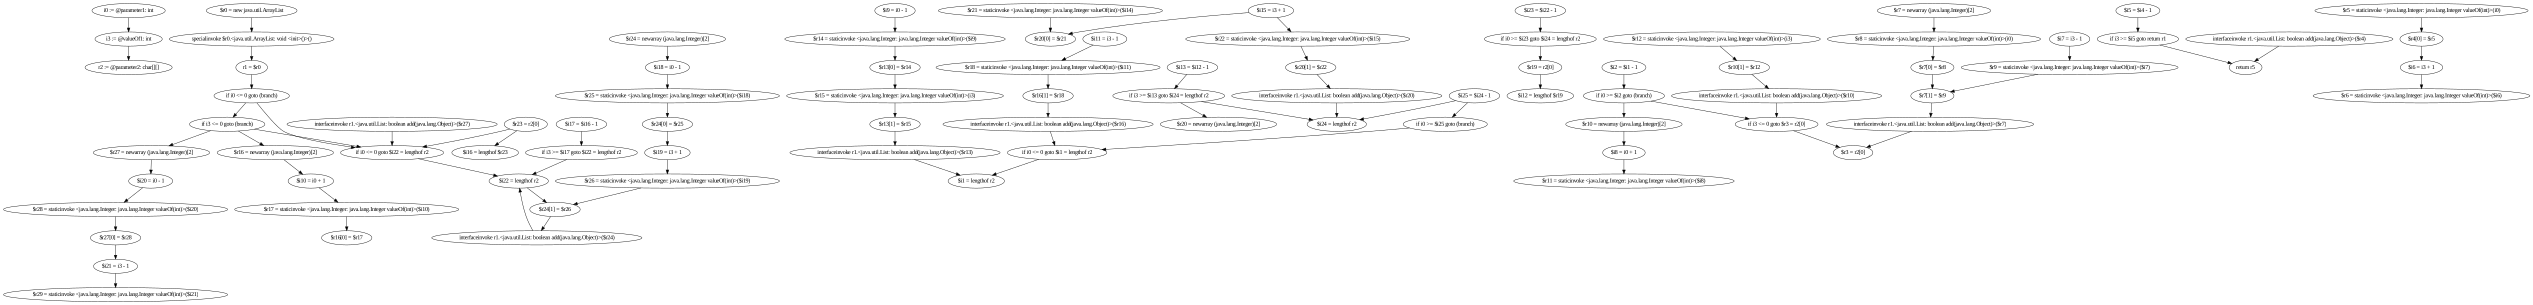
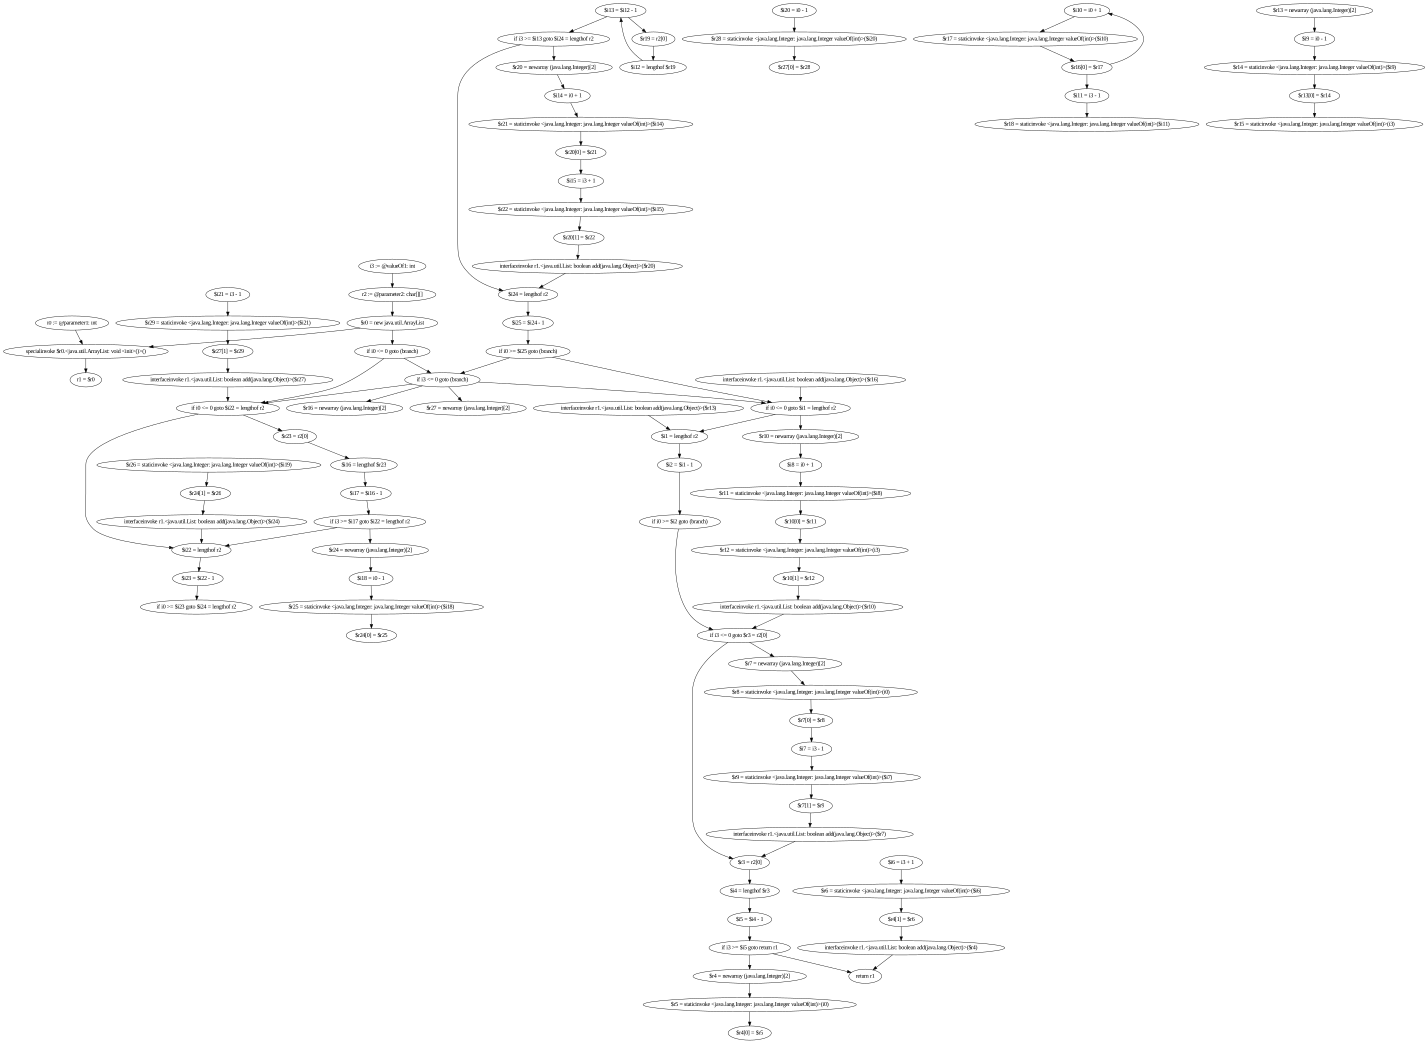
node "$r13 = newarray (java.lang.Integer)[2]": added
edge "$i15 = i3 + 1" -> "$r20[0] = $r21": reversed
edge "i0 := @parameter1: int" -> "i3 := @valueOf1: int": now "i0 := @parameter1: int" -> "specialinvoke $r0.<java.util.ArrayList: void <init>()>()"
edge "$i12 = lengthof $r19" -> "$i13 = $i12 - 1": added
edge "if i0 >= $i23 goto $i24 = lengthof r2" -> "$r19 = r2[0]": now "$i13 = $i12 - 1" -> "$r19 = r2[0]"
edge "$r4[0] = $r5" -> "$i6 = i3 + 1": removed
node "return r5": label "return r5" -> "return r1"
edge "r1 = $r0" -> "if i0 <= 0 goto (branch)": now "$r0 = new java.util.ArrayList" -> "if i0 <= 0 goto (branch)"
edge "$r16[0] = $r17" -> "$i11 = i3 - 1": added
edge "$r7[0] = $r8" -> "$r7[1] = $r9": now "$r7[0] = $r8" -> "$i7 = i3 - 1"
node "$i14 = i0 + 1": added
node "$r16[1] = $r18": removed
edge "if i0 >= $i2 goto (branch)" -> "$r10 = newarray (java.lang.Integer)[2]": now "if i0 <= 0 goto $i1 = lengthof r2" -> "$r10 = newarray (java.lang.Integer)[2]"
edge "$i25 = $i24 - 1" -> "$i24 = lengthof r2": reversed
node "$r13[1] = $r15": removed
edge "$r23 = r2[0]" -> "if i0 <= 0 goto $i22 = lengthof r2": reversed
node "$i19 = i3 + 1": removed
edge "$r27 = newarray (java.lang.Integer)[2]" -> "$i20 = i0 - 1": removed
edge "$r16 = newarray (java.lang.Integer)[2]" -> "$i10 = i0 + 1": now "$r16[0] = $r17" -> "$i10 = i0 + 1"
edge "$i22 = lengthof r2" -> "$r24[1] = $r26": now "$i22 = lengthof r2" -> "$i23 = $i22 - 1"
edge "$r27[0] = $r28" -> "$i21 = i3 - 1": removed
edge "r2 := @parameter2: char[][]" -> "$r0 = new java.util.ArrayList": added
node "$r27[1] = $r29": added
edge "if i0 >= $i25 goto (branch)" -> "if i3 <= 0 goto (branch)": added
edge "if i3 <= 0 goto (branch)" -> "if i0 <= 0 goto $i1 = lengthof r2": added
edge "$i1 = lengthof r2" -> "$i2 = $i1 - 1": added
edge "$i16 = lengthof $r23" -> "$i17 = $i16 - 1": added
node "$r10[0] = $r11": added
edge "if i3 >= $i17 goto $i22 = lengthof r2" -> "$r24 = newarray (java.lang.Integer)[2]": added
edge "if i3 <= 0 goto $r3 = r2[0]" -> "$r7 = newarray (java.lang.Integer)[2]": added
node "$i4 = lengthof $r3": added
node "$r4[1] = $r6": added
node "$r4 = newarray (java.lang.Integer)[2]": added
